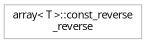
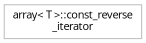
node "array< T >::const_reverse _reverse": label "array< T >::const_reverse _reverse" -> "array< T >::const_reverse _iterator"
